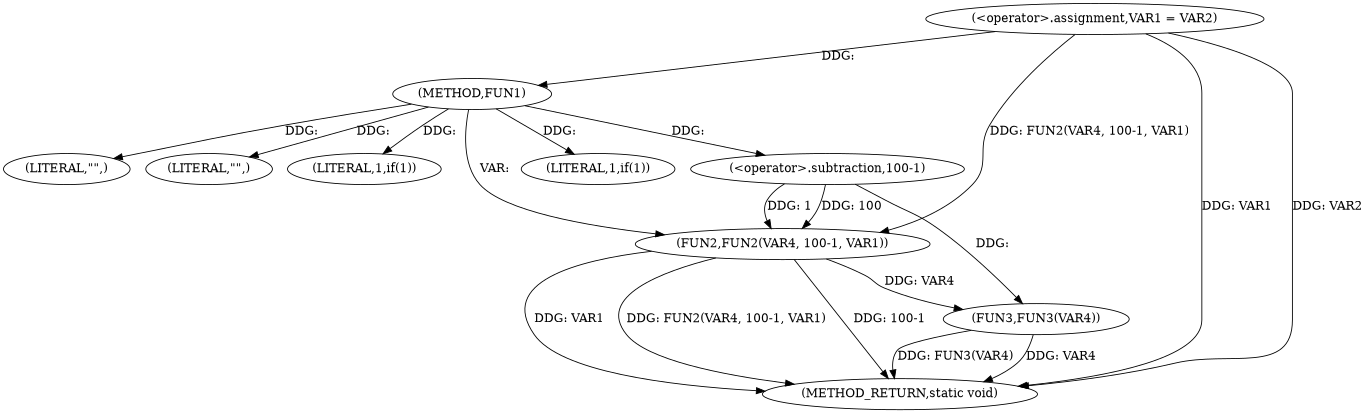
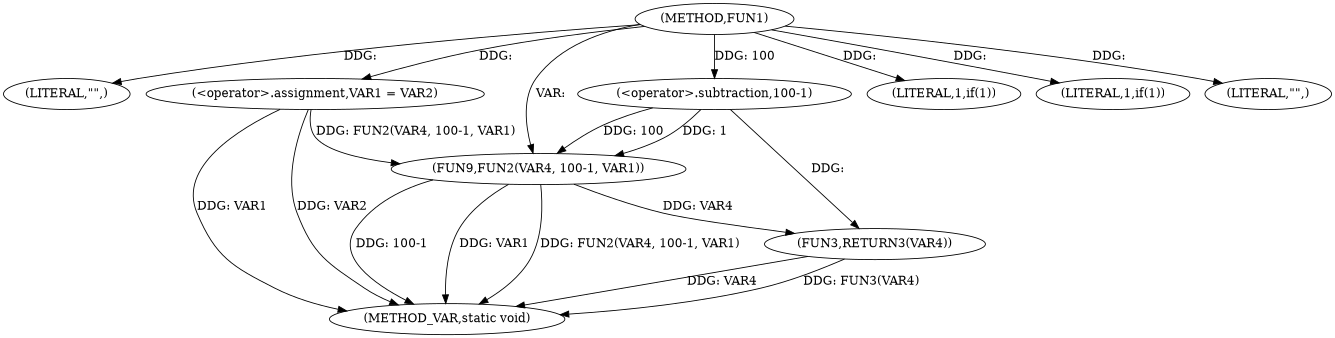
edge "(<operator>.assignment,VAR1 = VAR2)" -> "(METHOD,FUN1)": reversed
edge "(METHOD,FUN1)" -> "(<operator>.subtraction,100-1)": label "DDG: " -> "DDG: 100"
node "(FUN2,FUN2(VAR4, 100-1, VAR1))": label "(FUN2,FUN2(VAR4, 100-1, VAR1))" -> "(FUN9,FUN2(VAR4, 100-1, VAR1))"
node "(FUN3,FUN3(VAR4))": label "(FUN3,FUN3(VAR4))" -> "(FUN3,RETURN3(VAR4))"
node "(METHOD_RETURN,static void)": label "(METHOD_RETURN,static void)" -> "(METHOD_VAR,static void)"
